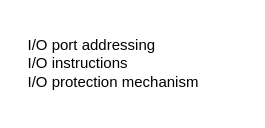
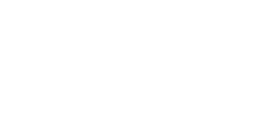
node "I/O port addressing I/O instructions I/O protection mechanism": removed
